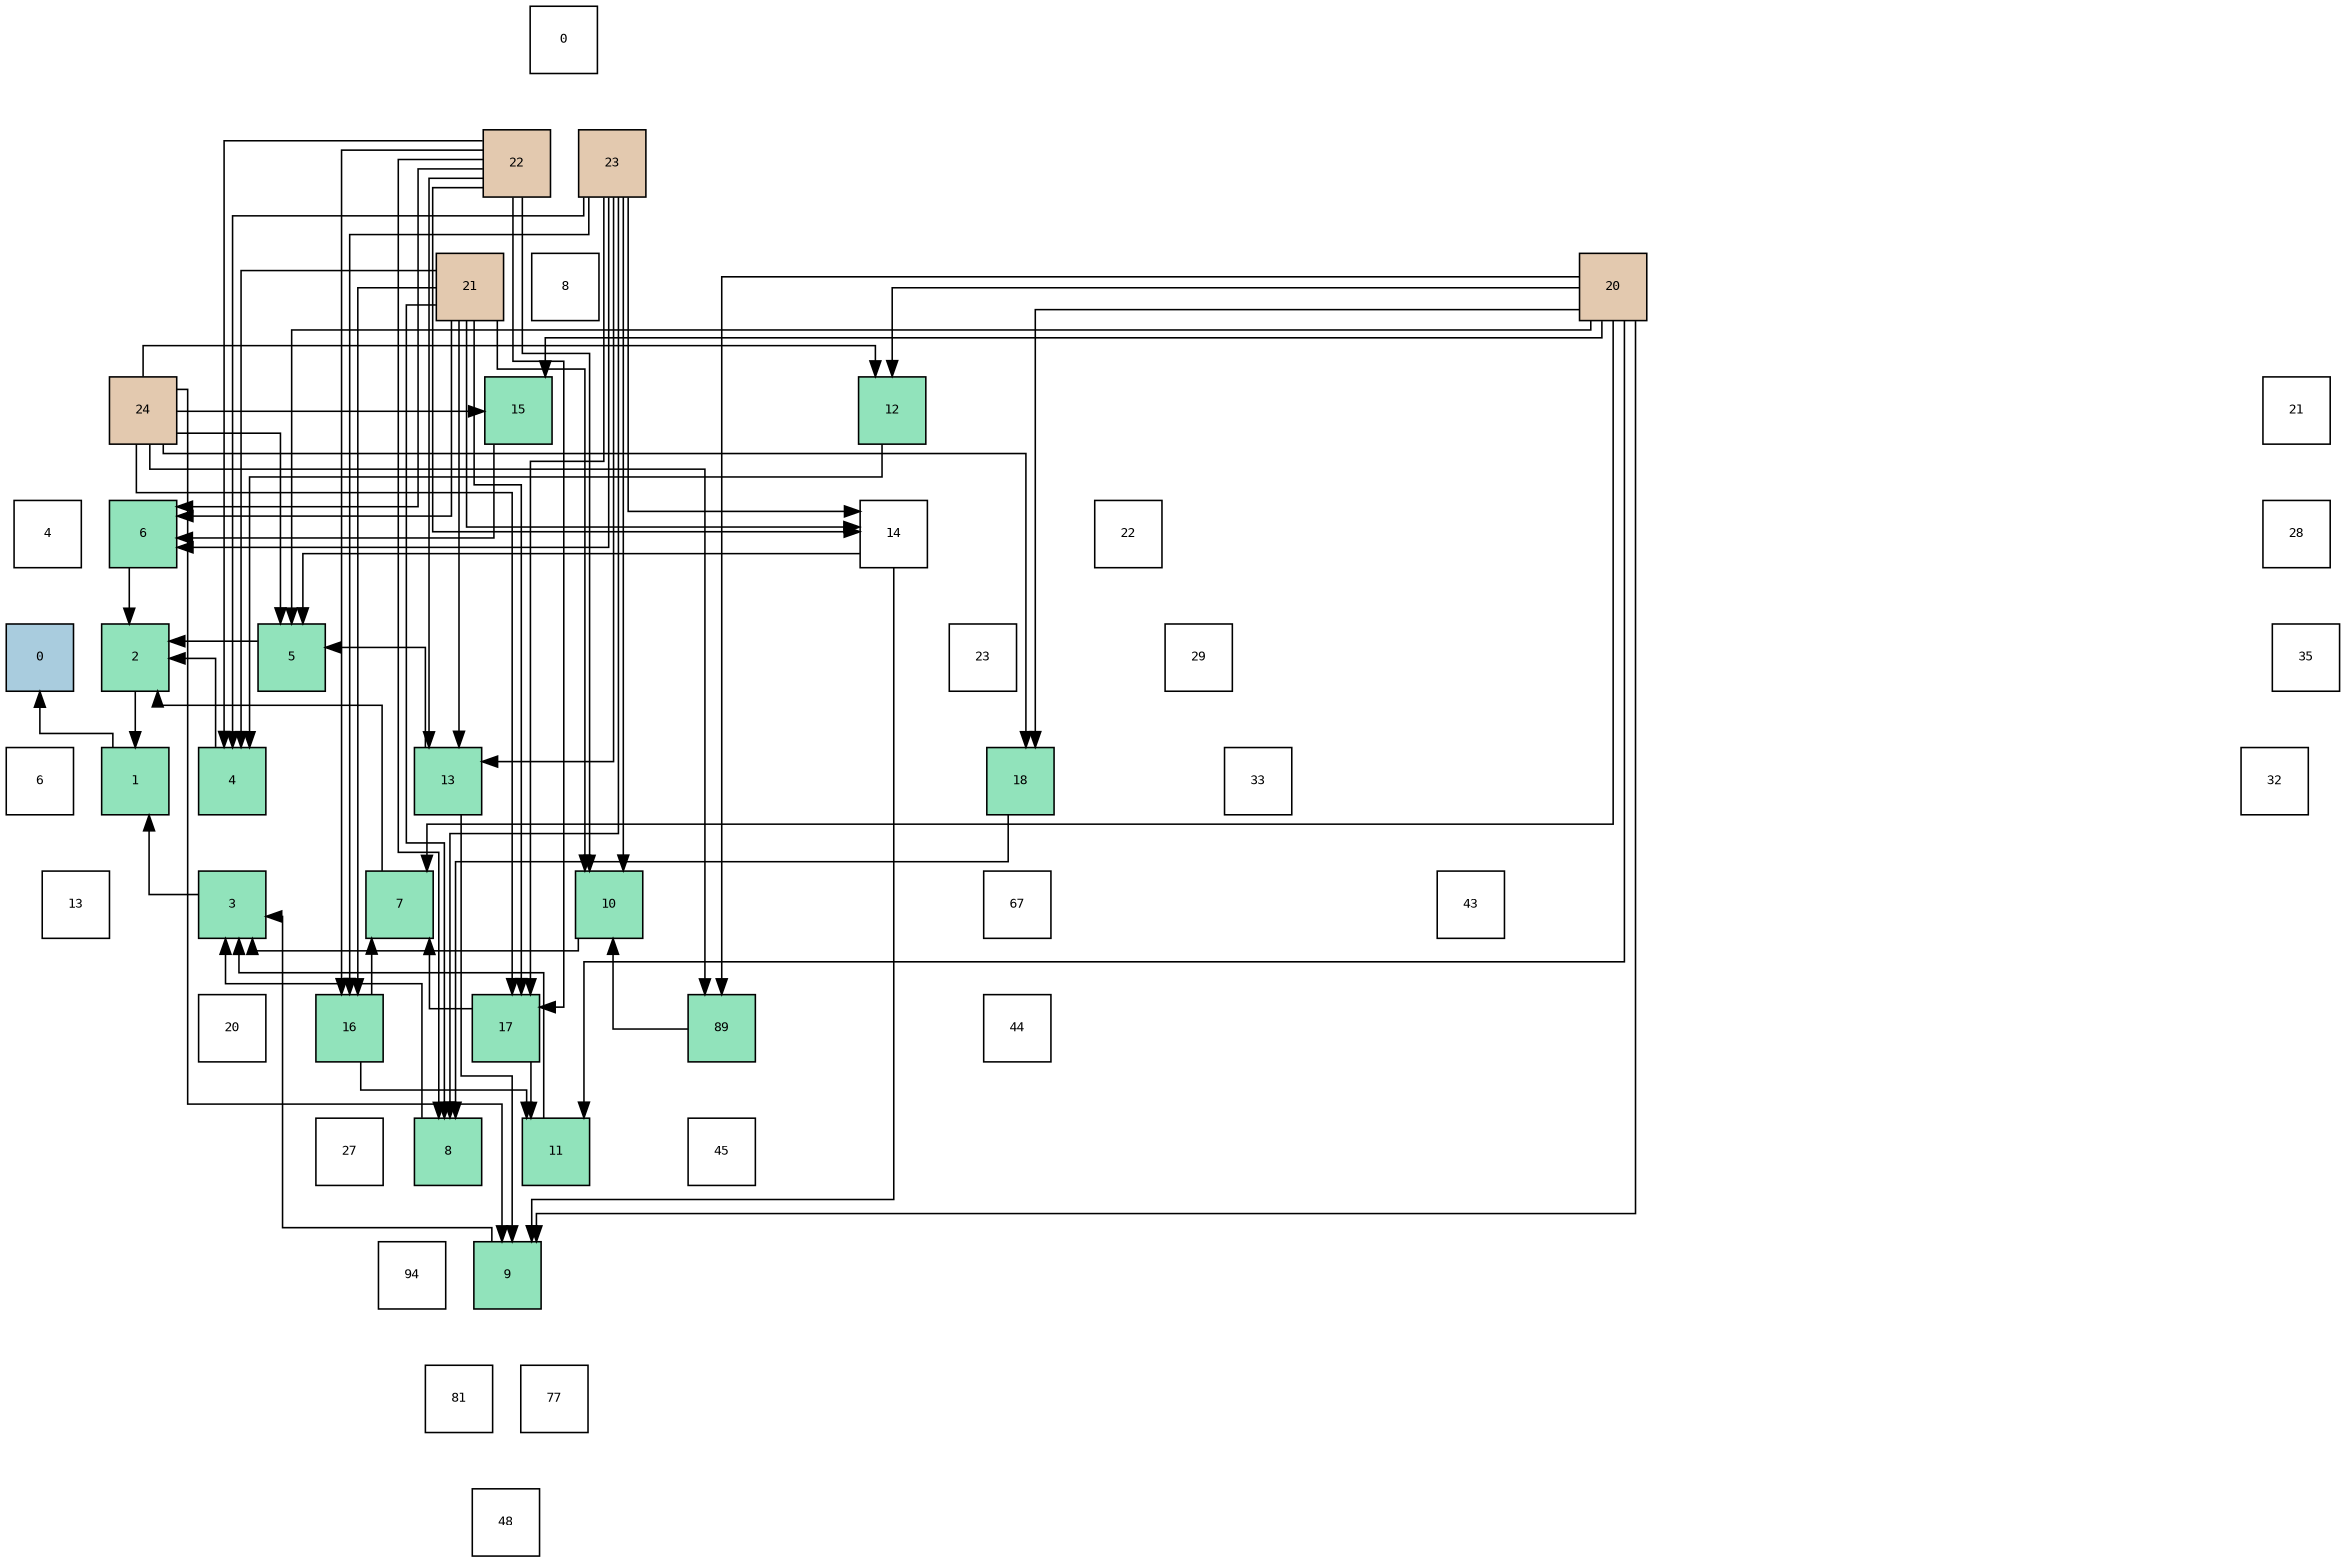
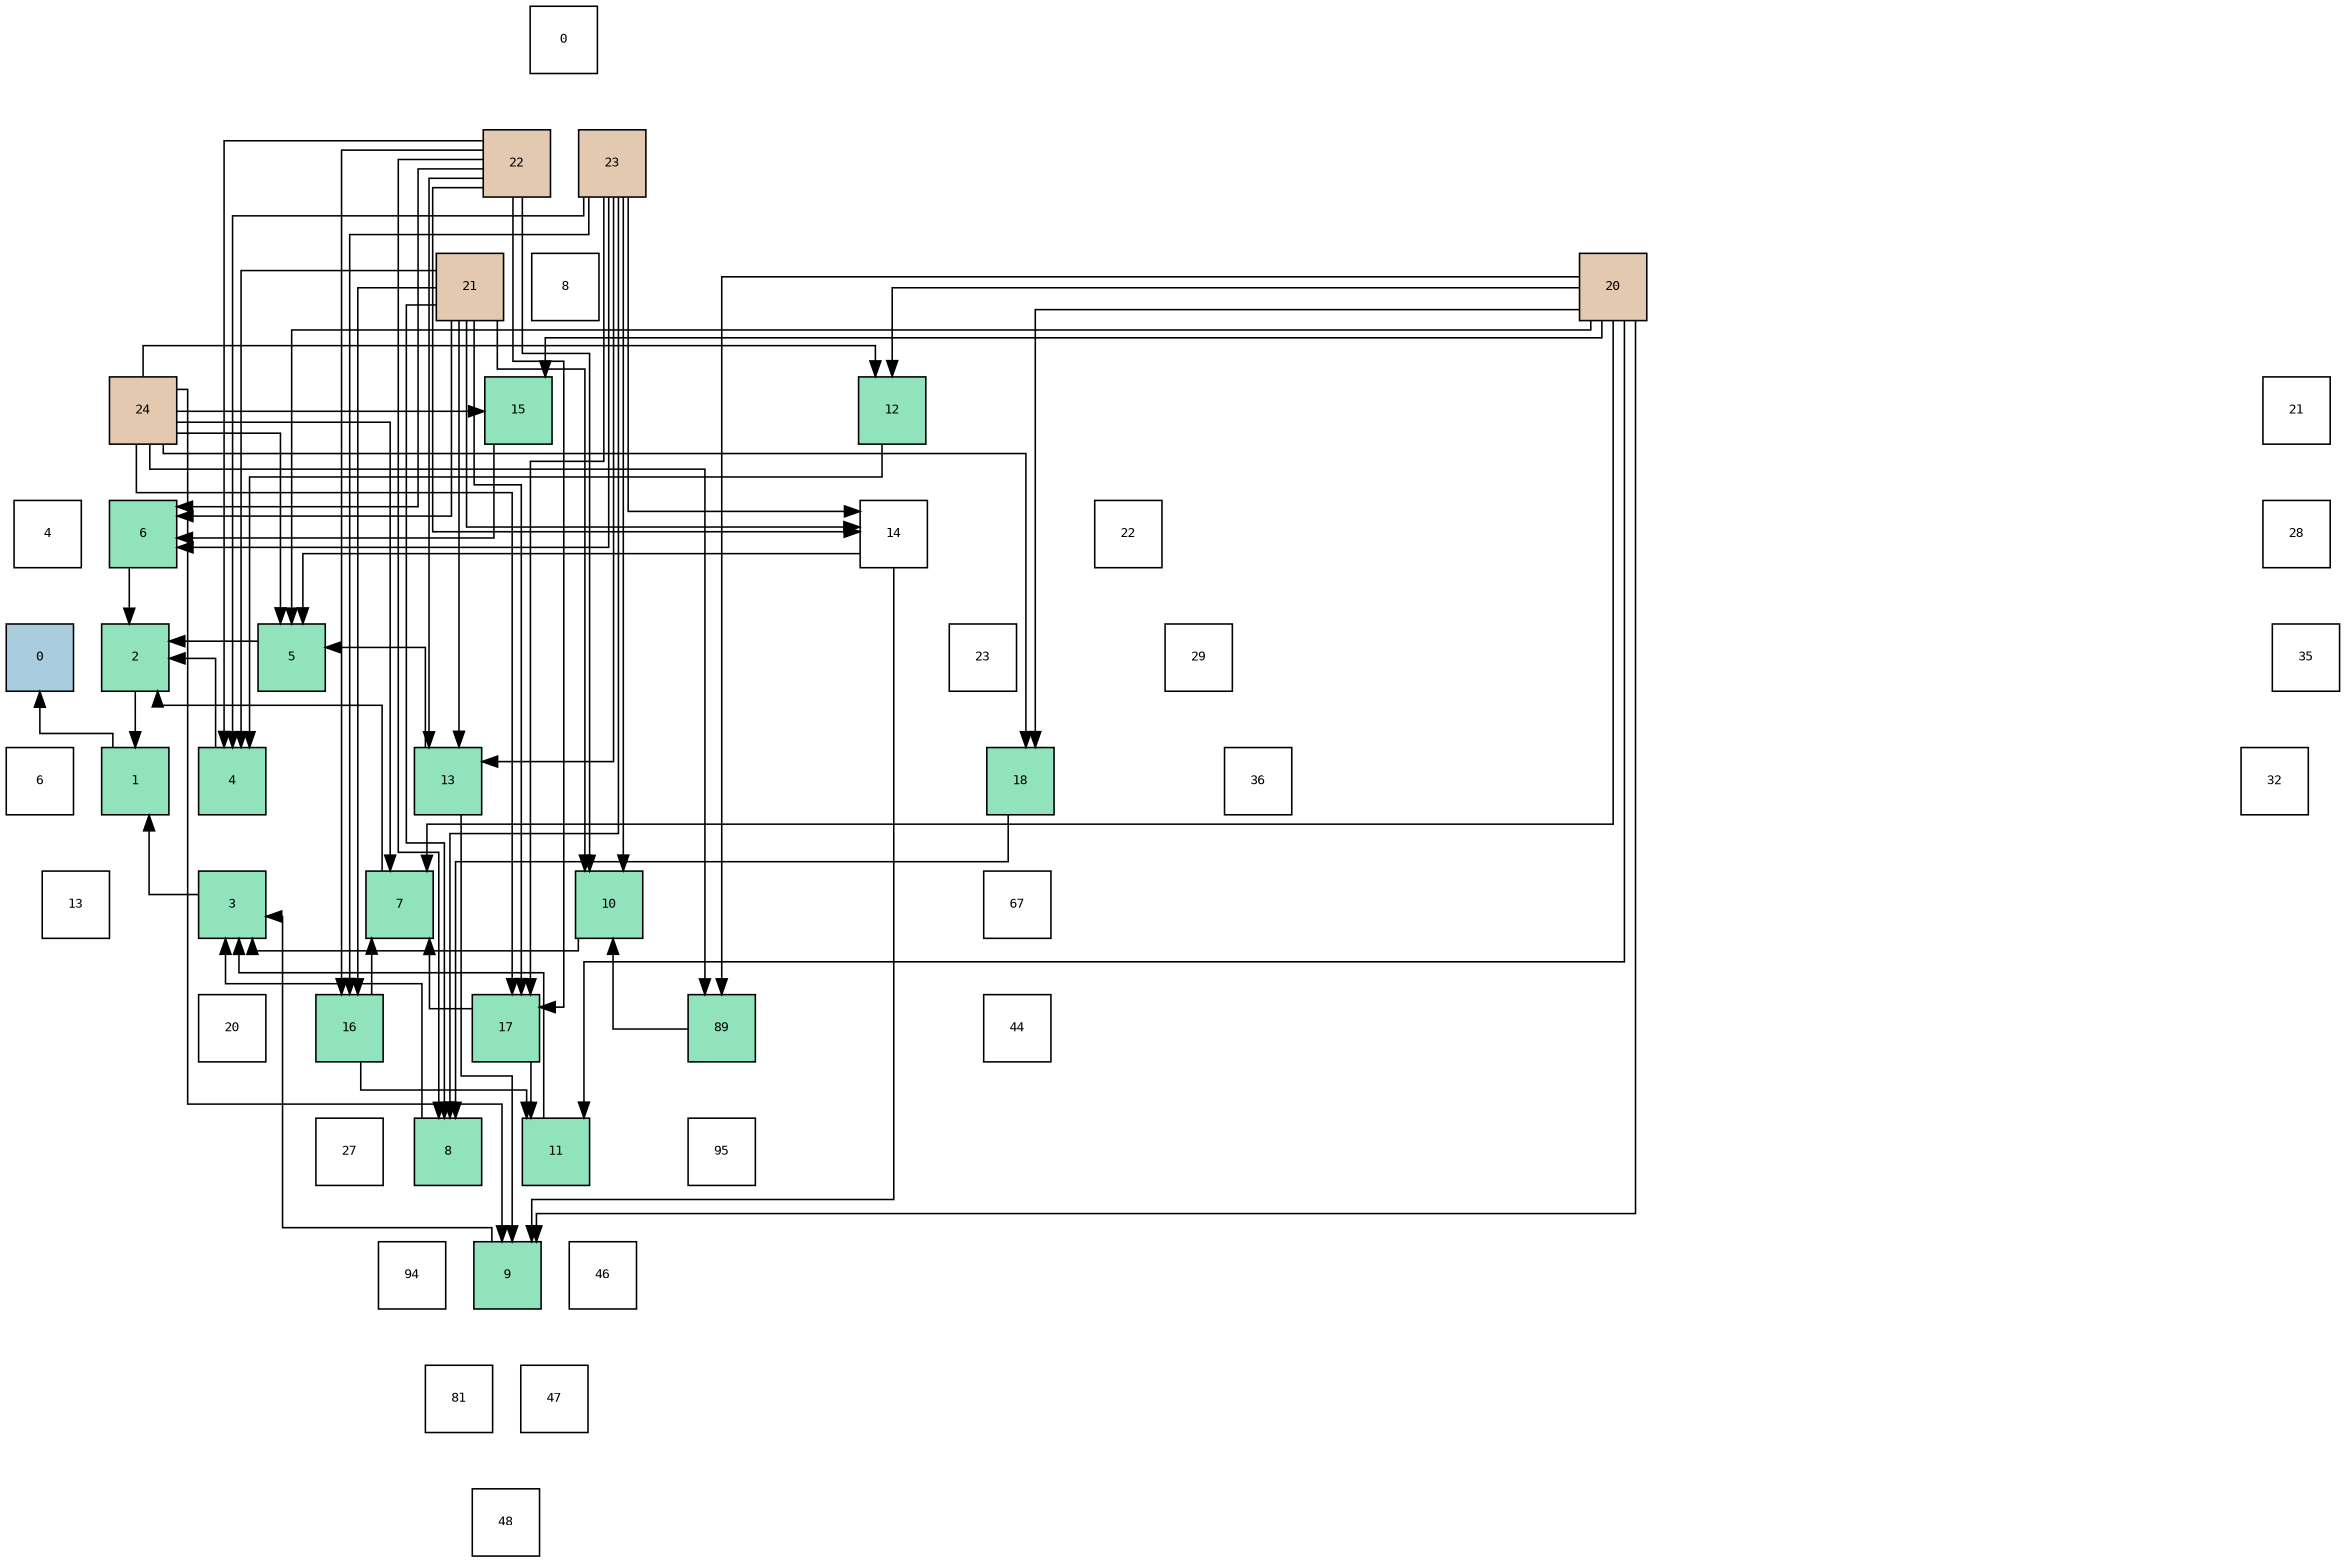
edge "24" -> "7": added
node "33": label "33" -> "36"
node "43": removed
node "45": label "45" -> "95"
node "46": added
node "77": label "77" -> "47"
